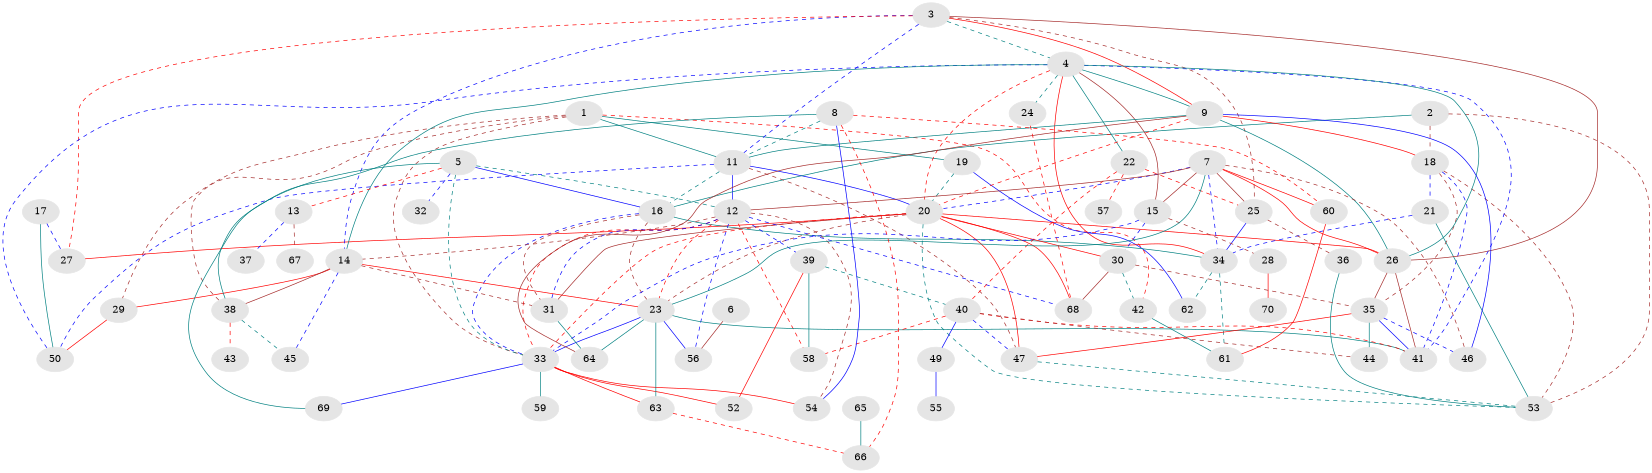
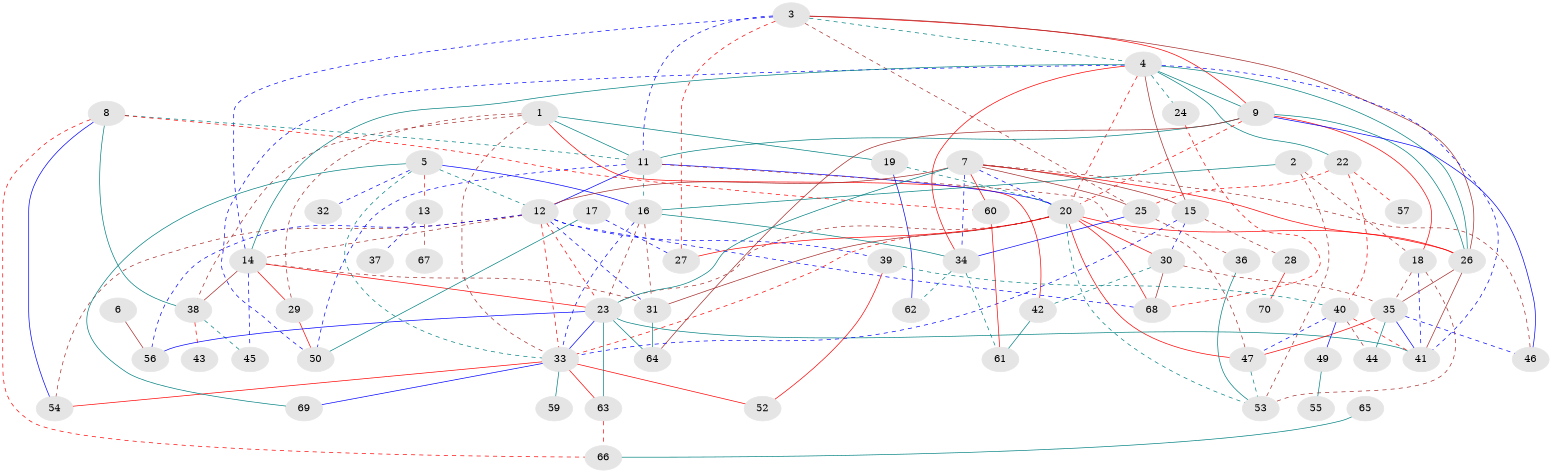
edge "1" -- "42": style dashed -> solid
node "21": removed
node "58": removed
edge "49" -- "55": color blue -> teal
